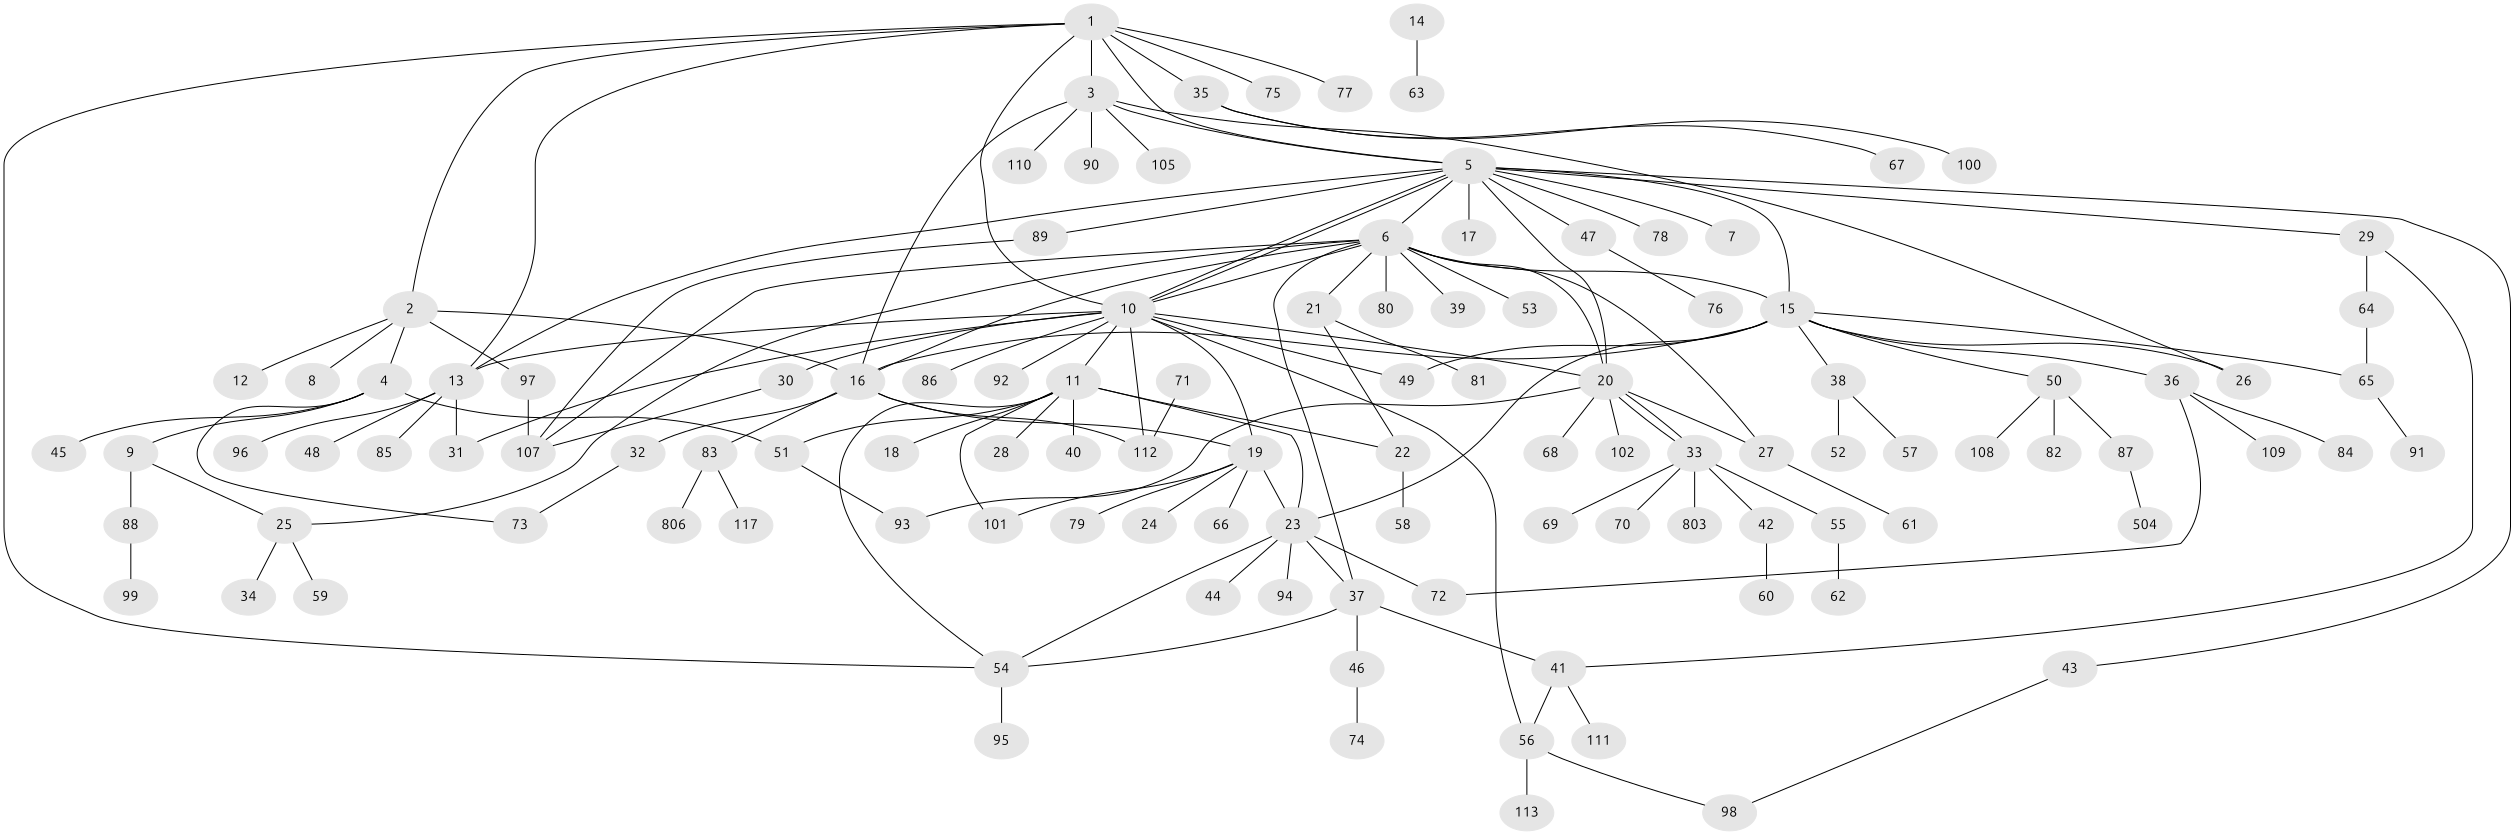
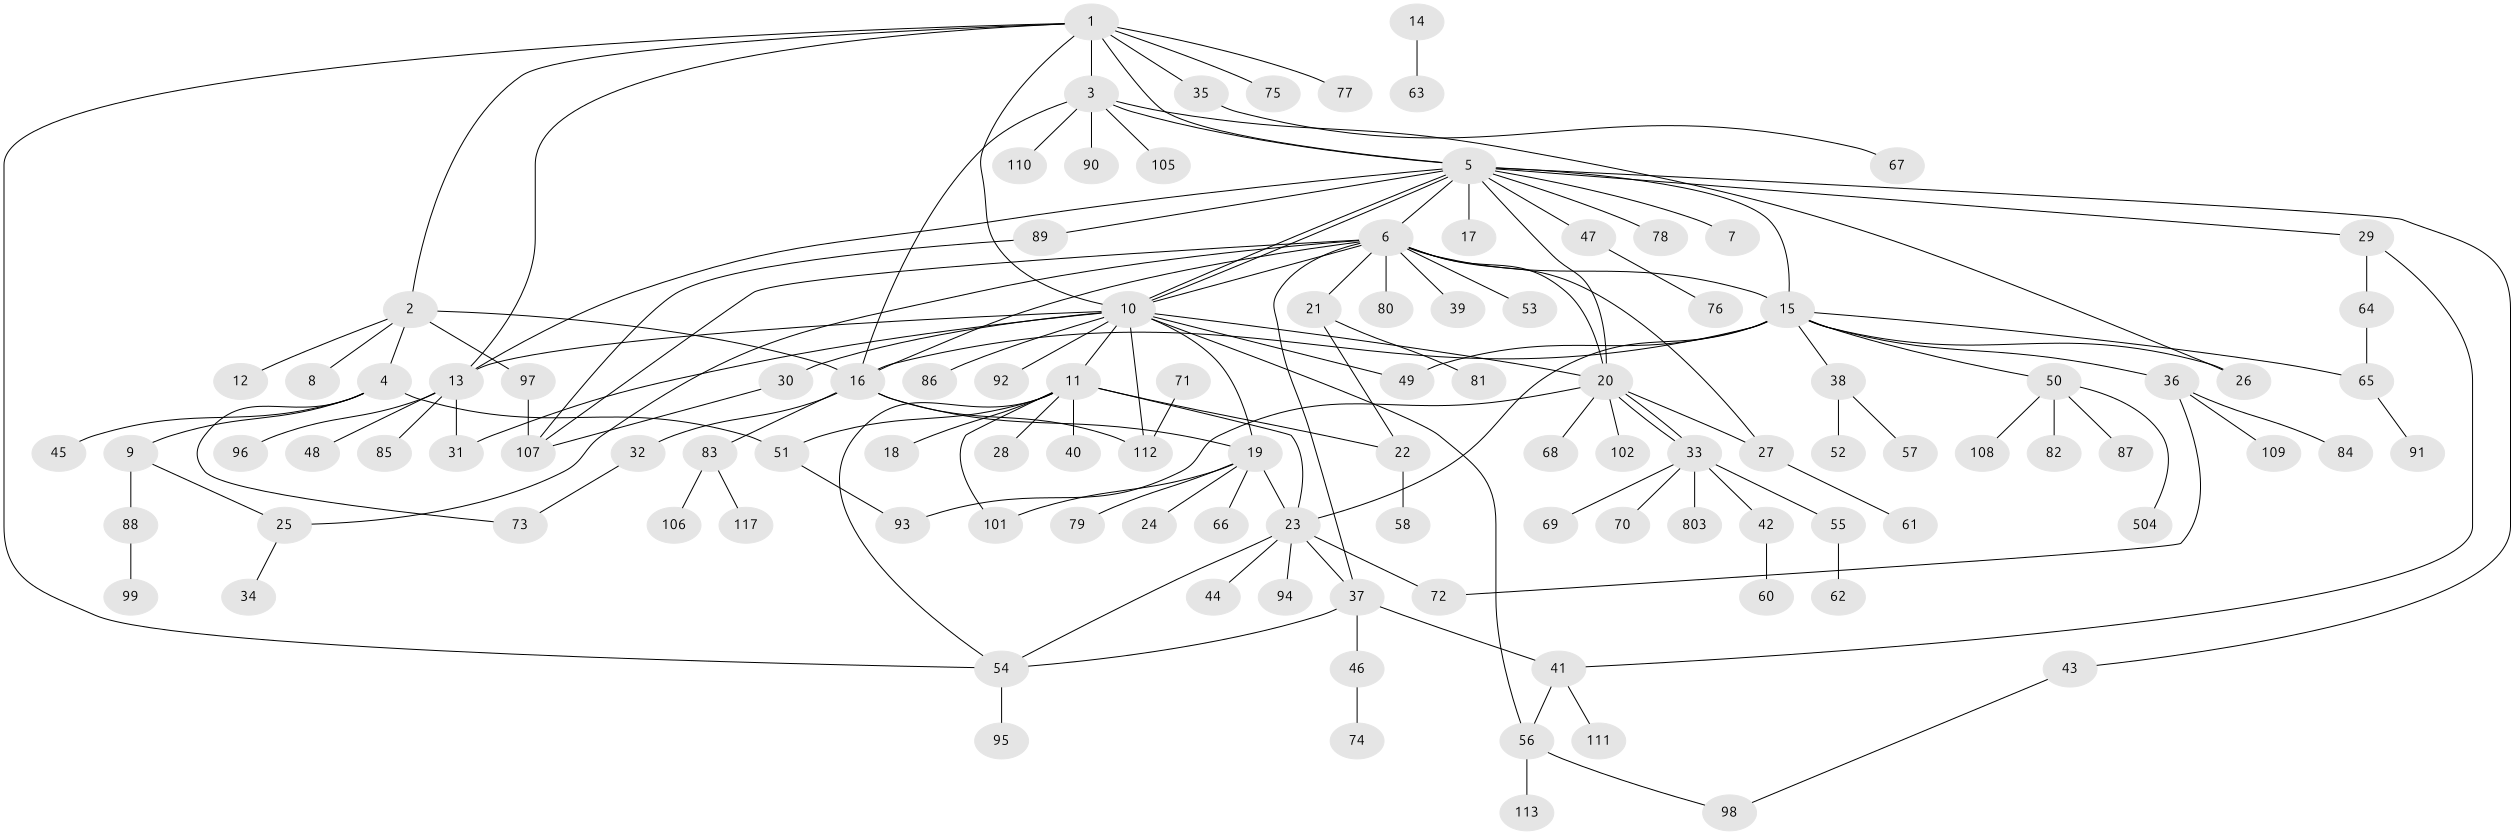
node "100": removed
edge "87" -- "504": now "50" -- "504"
node "806": label "806" -> "106"
node "59": removed
